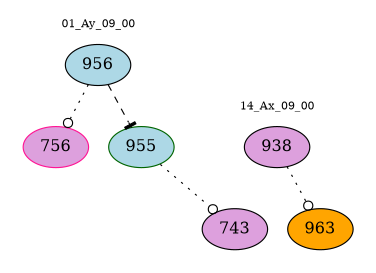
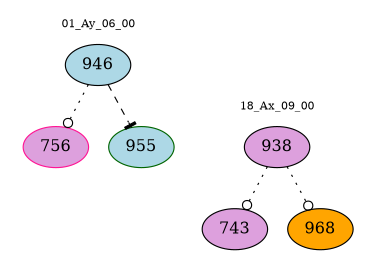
cluster "01_Ay_09_00": label "01_Ay_09_00" -> "01_Ay_06_00"
node "956": label "956" -> "946"
cluster "14_Ax_09_00": label "14_Ax_09_00" -> "18_Ax_09_00"
edge "955" -> "743": now "938" -> "743"
node "963": label "963" -> "968"
